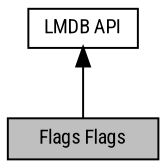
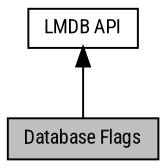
node "Flags Flags": label "Flags Flags" -> "Database Flags"
